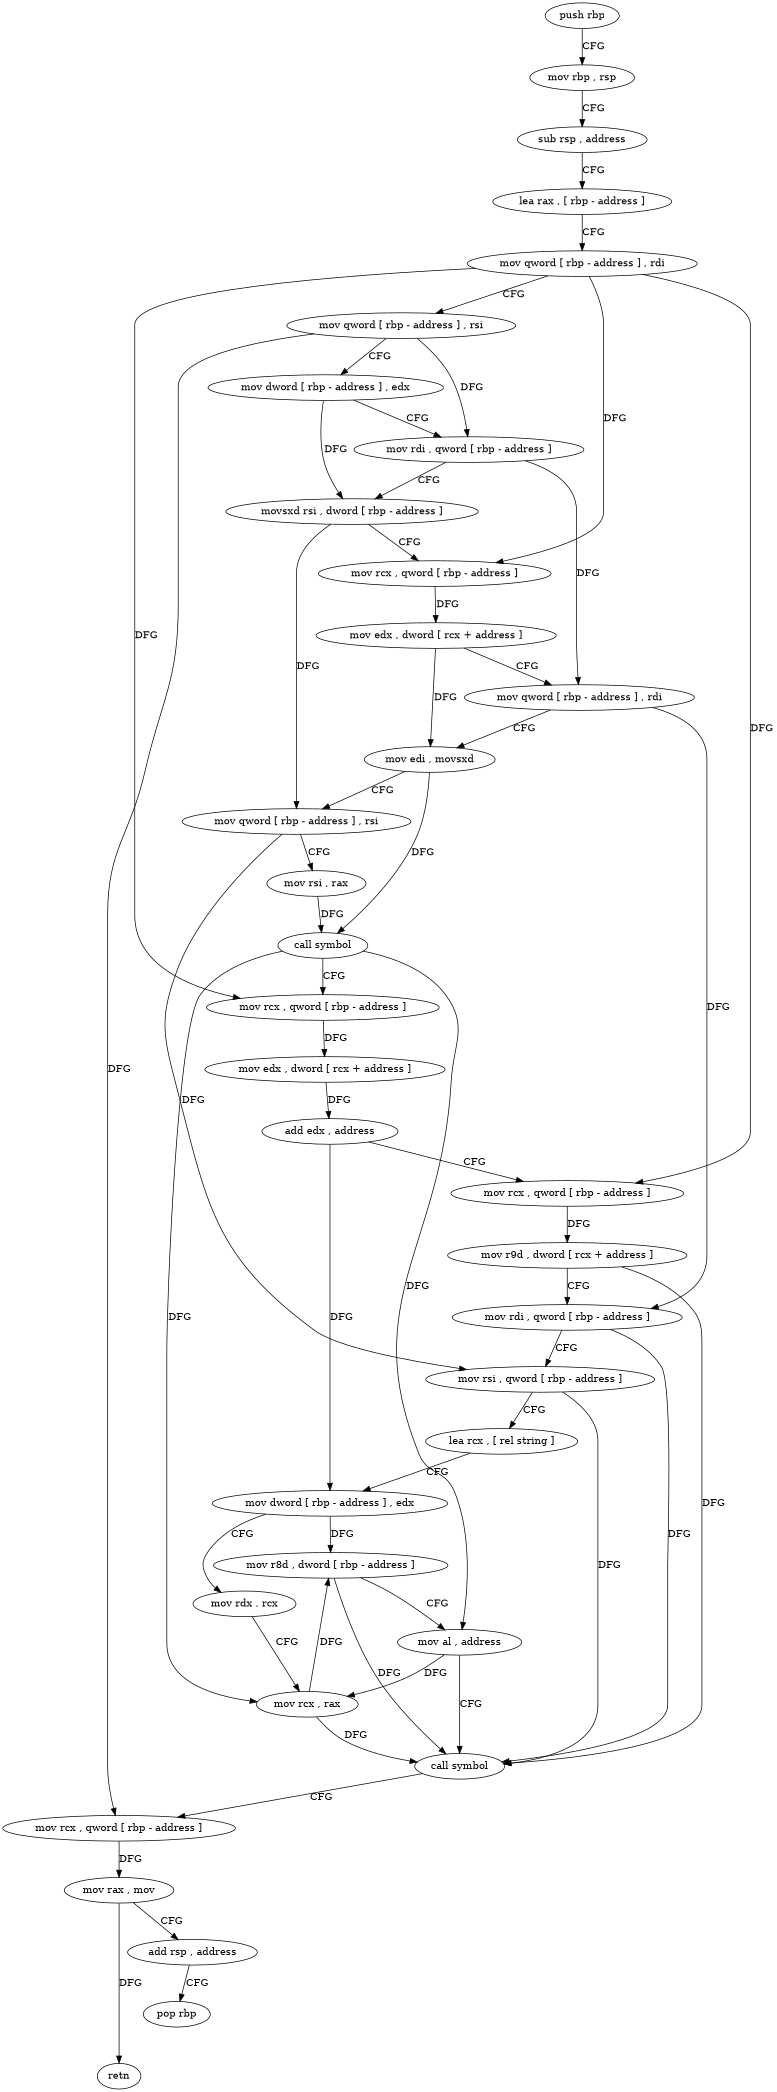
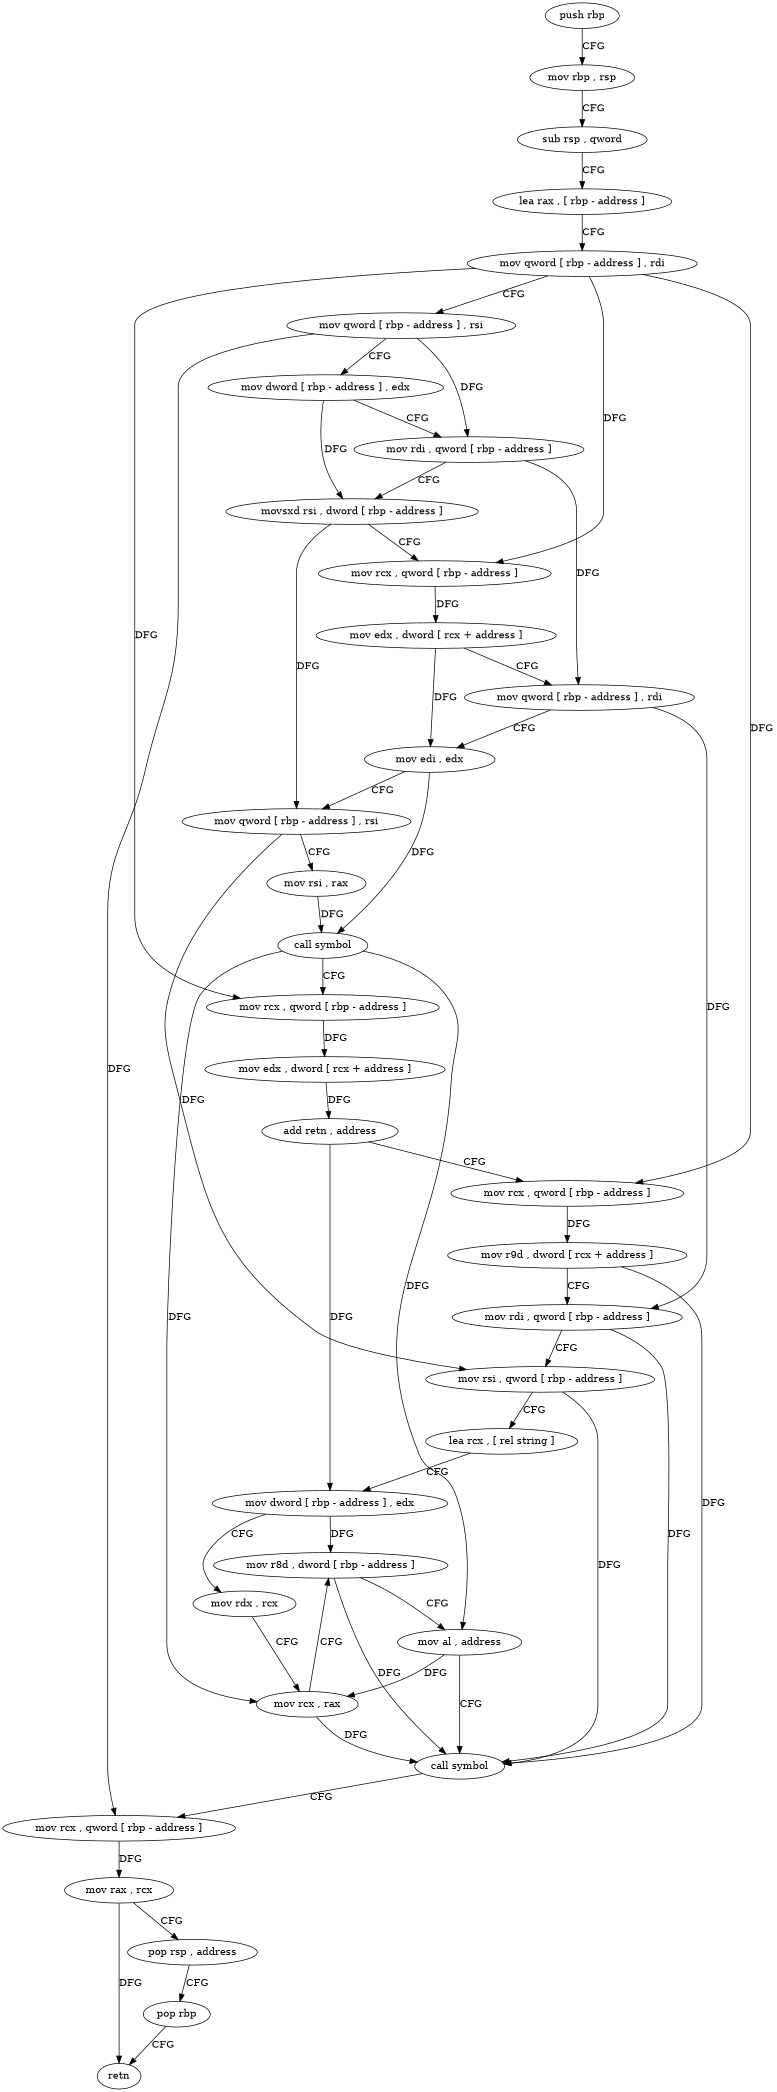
node "sub rsp , address": label "sub rsp , address" -> "sub rsp , qword"
node "mov edi , movsxd": label "mov edi , movsxd" -> "mov edi , edx"
node "add edx , address": label "add edx , address" -> "add retn , address"
edge "mov rcx , rax" -> "mov r8d , dword [ rbp - address ]": label "DFG" -> "CFG"
node "mov rax , mov": label "mov rax , mov" -> "mov rax , rcx"
node "add rsp , address": label "add rsp , address" -> "pop rsp , address"
edge "pop rbp" -> "retn": added, label "CFG"
